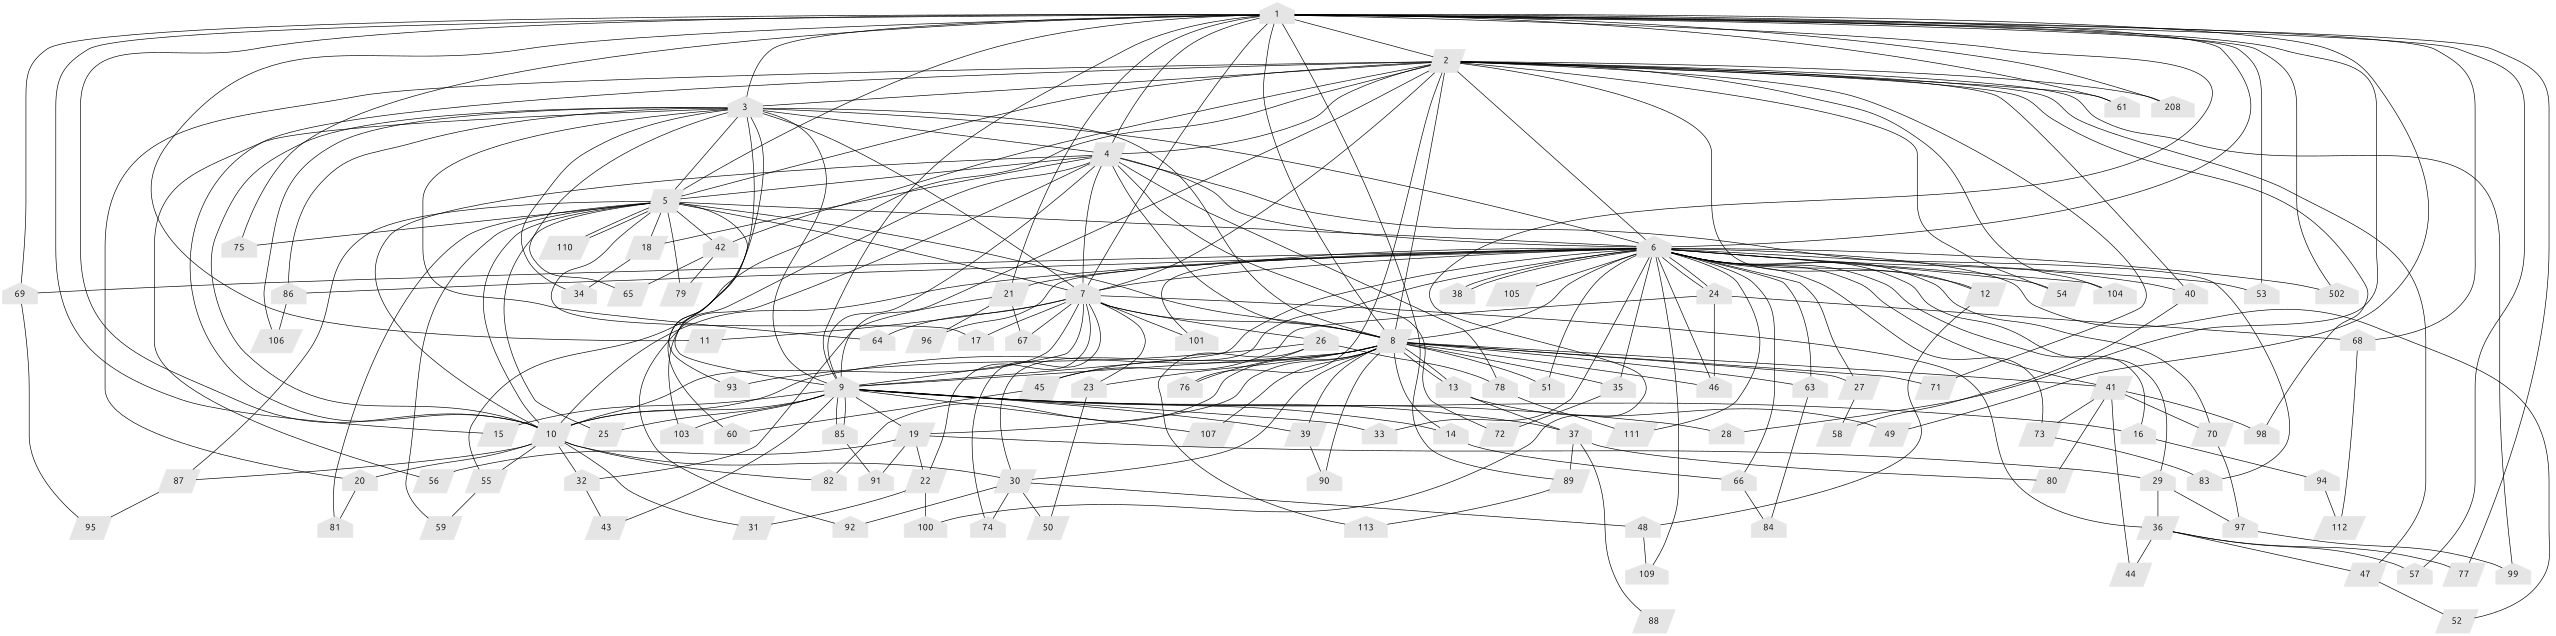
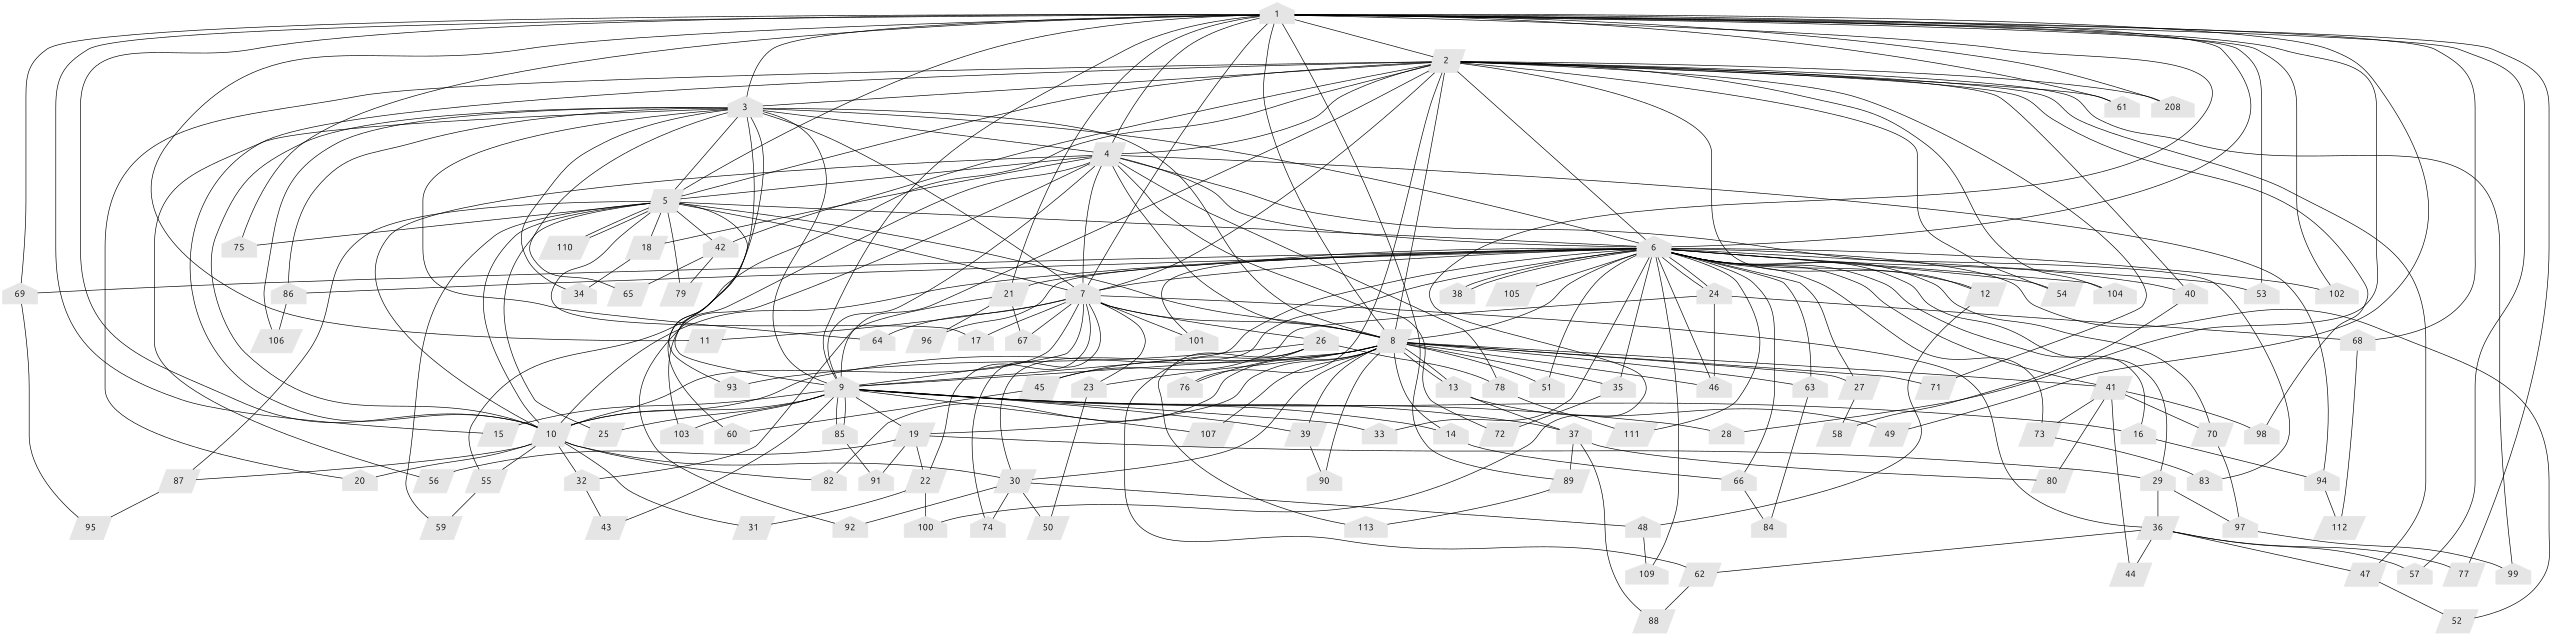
edge "4" -- "94": added
node "502": label "502" -> "102"
node "81": removed
node "62": added
